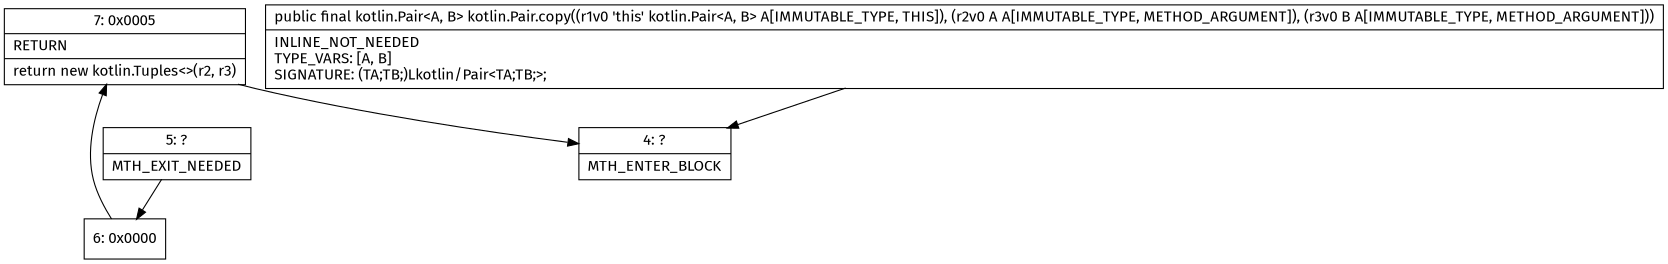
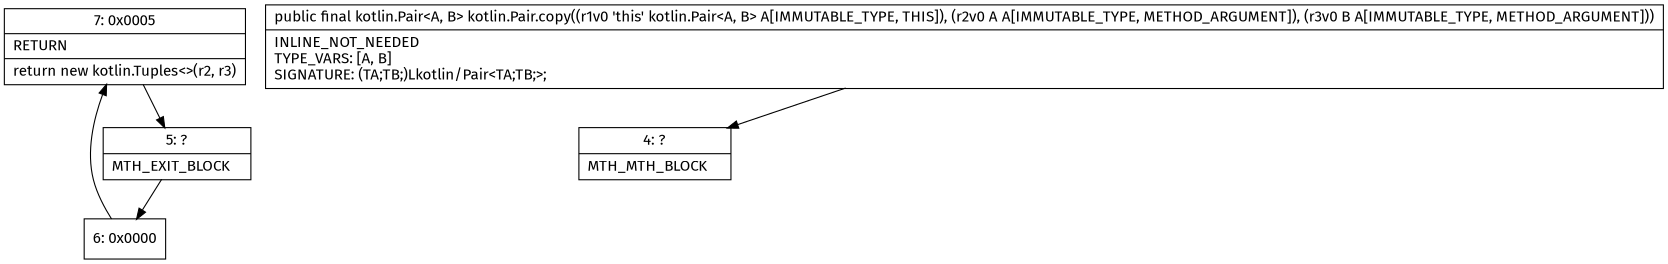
edge "7: 0x0005" -> "4: ?": now "7: 0x0005" -> "5: ?"
node "5: ?": text "MTH_EXIT_NEEDED" -> "MTH_EXIT_BLOCK"
node "4: ?": text "MTH_ENTER_BLOCK" -> "MTH_MTH_BLOCK"
